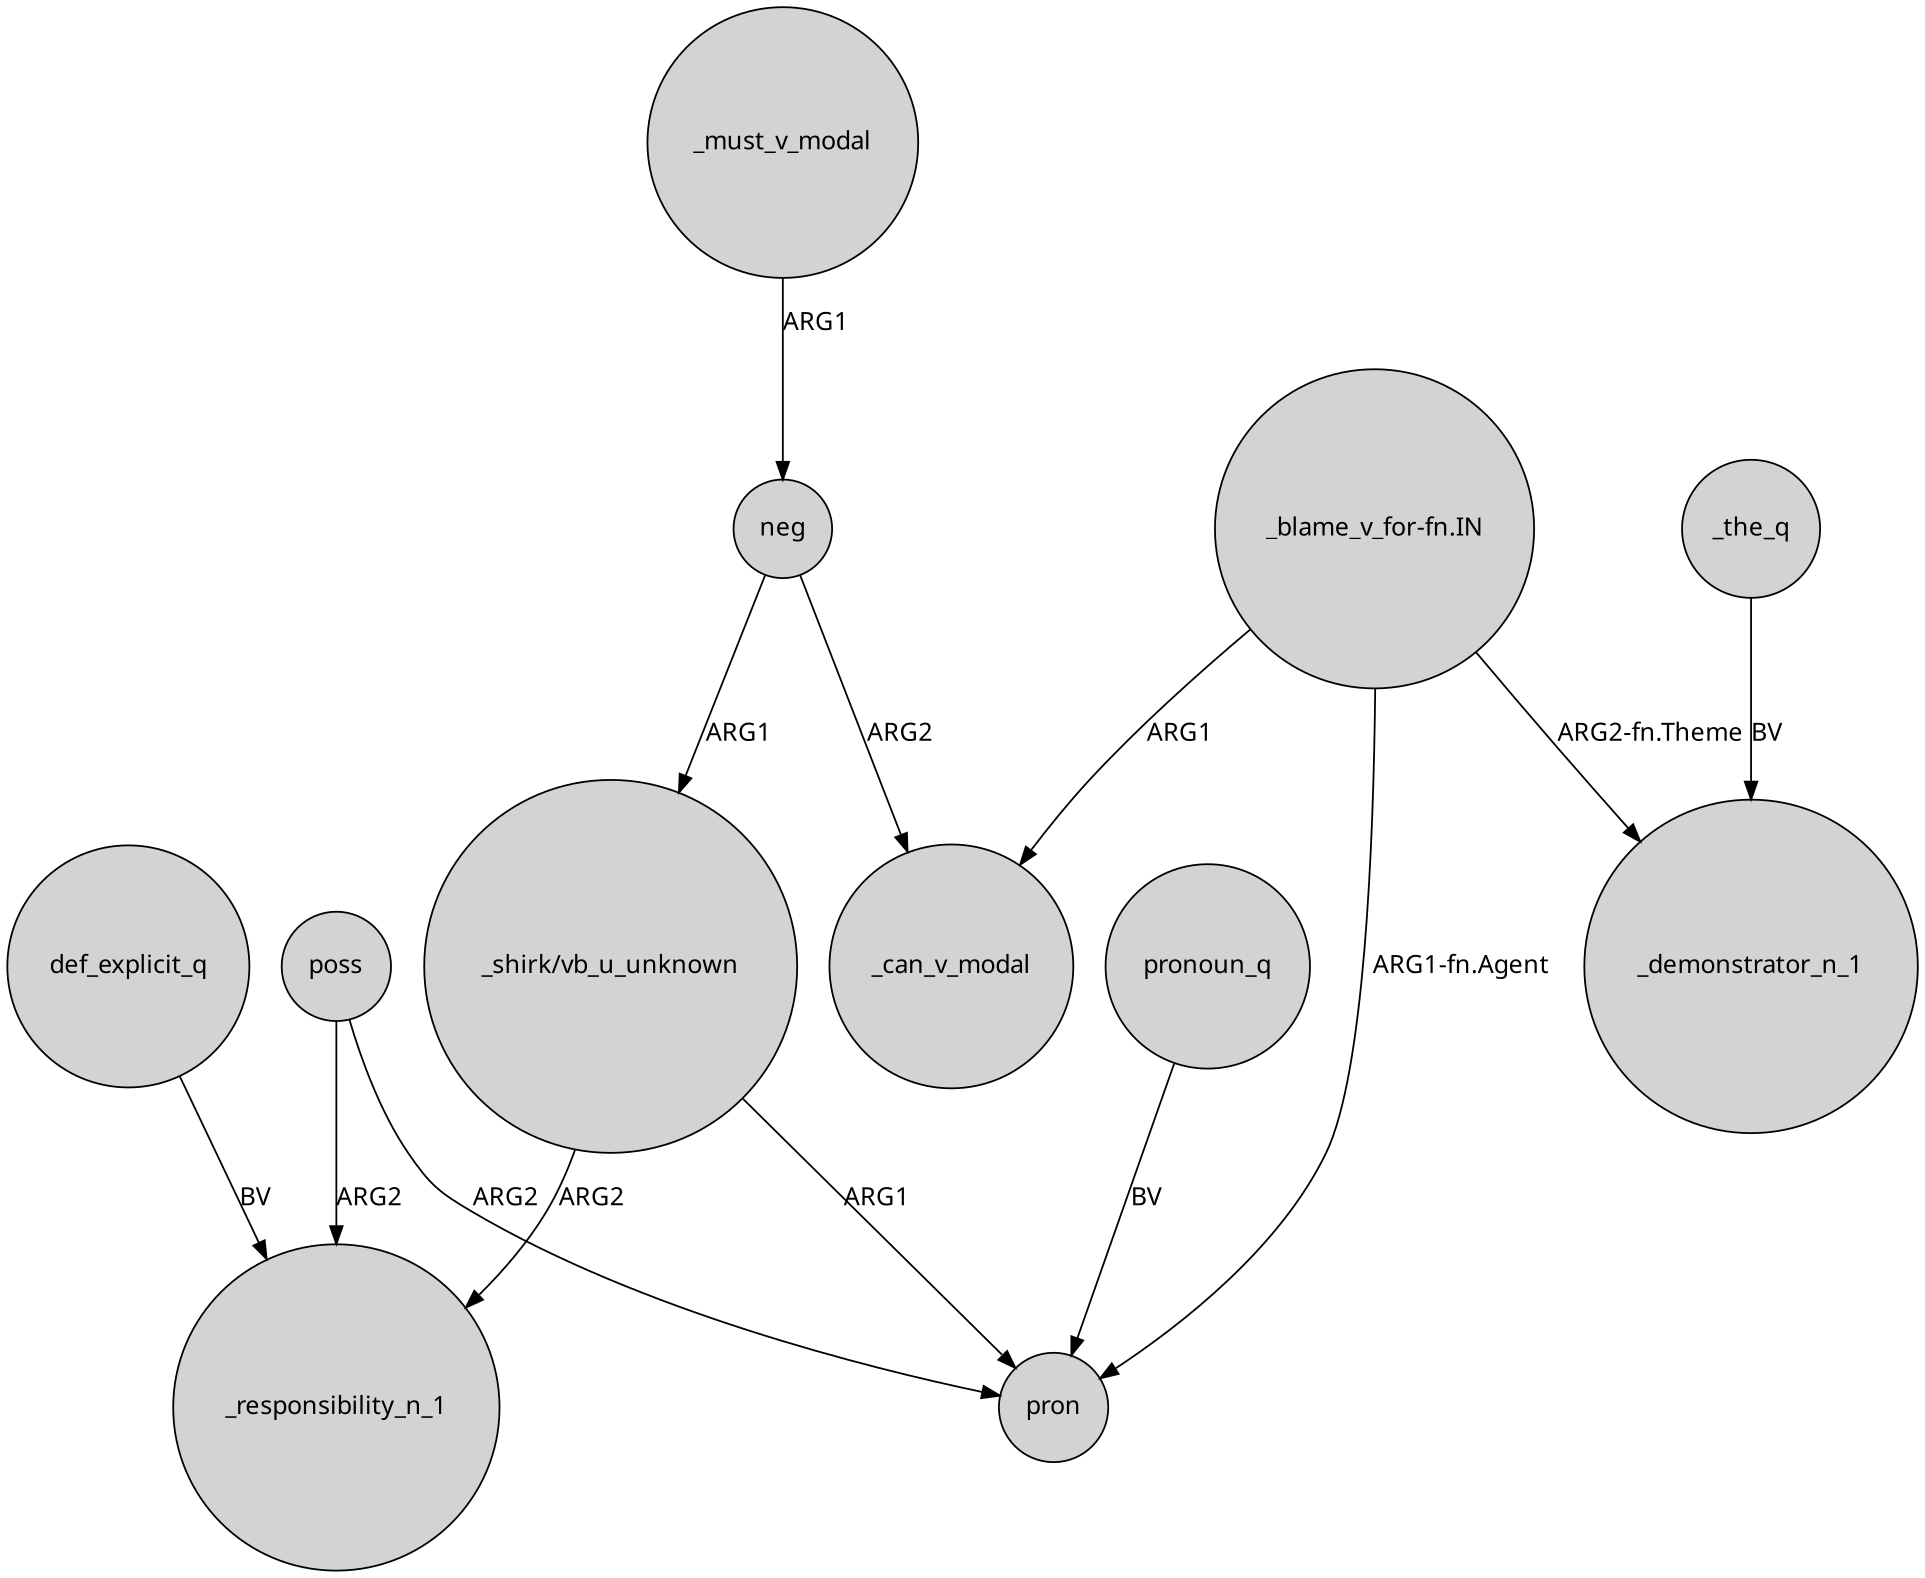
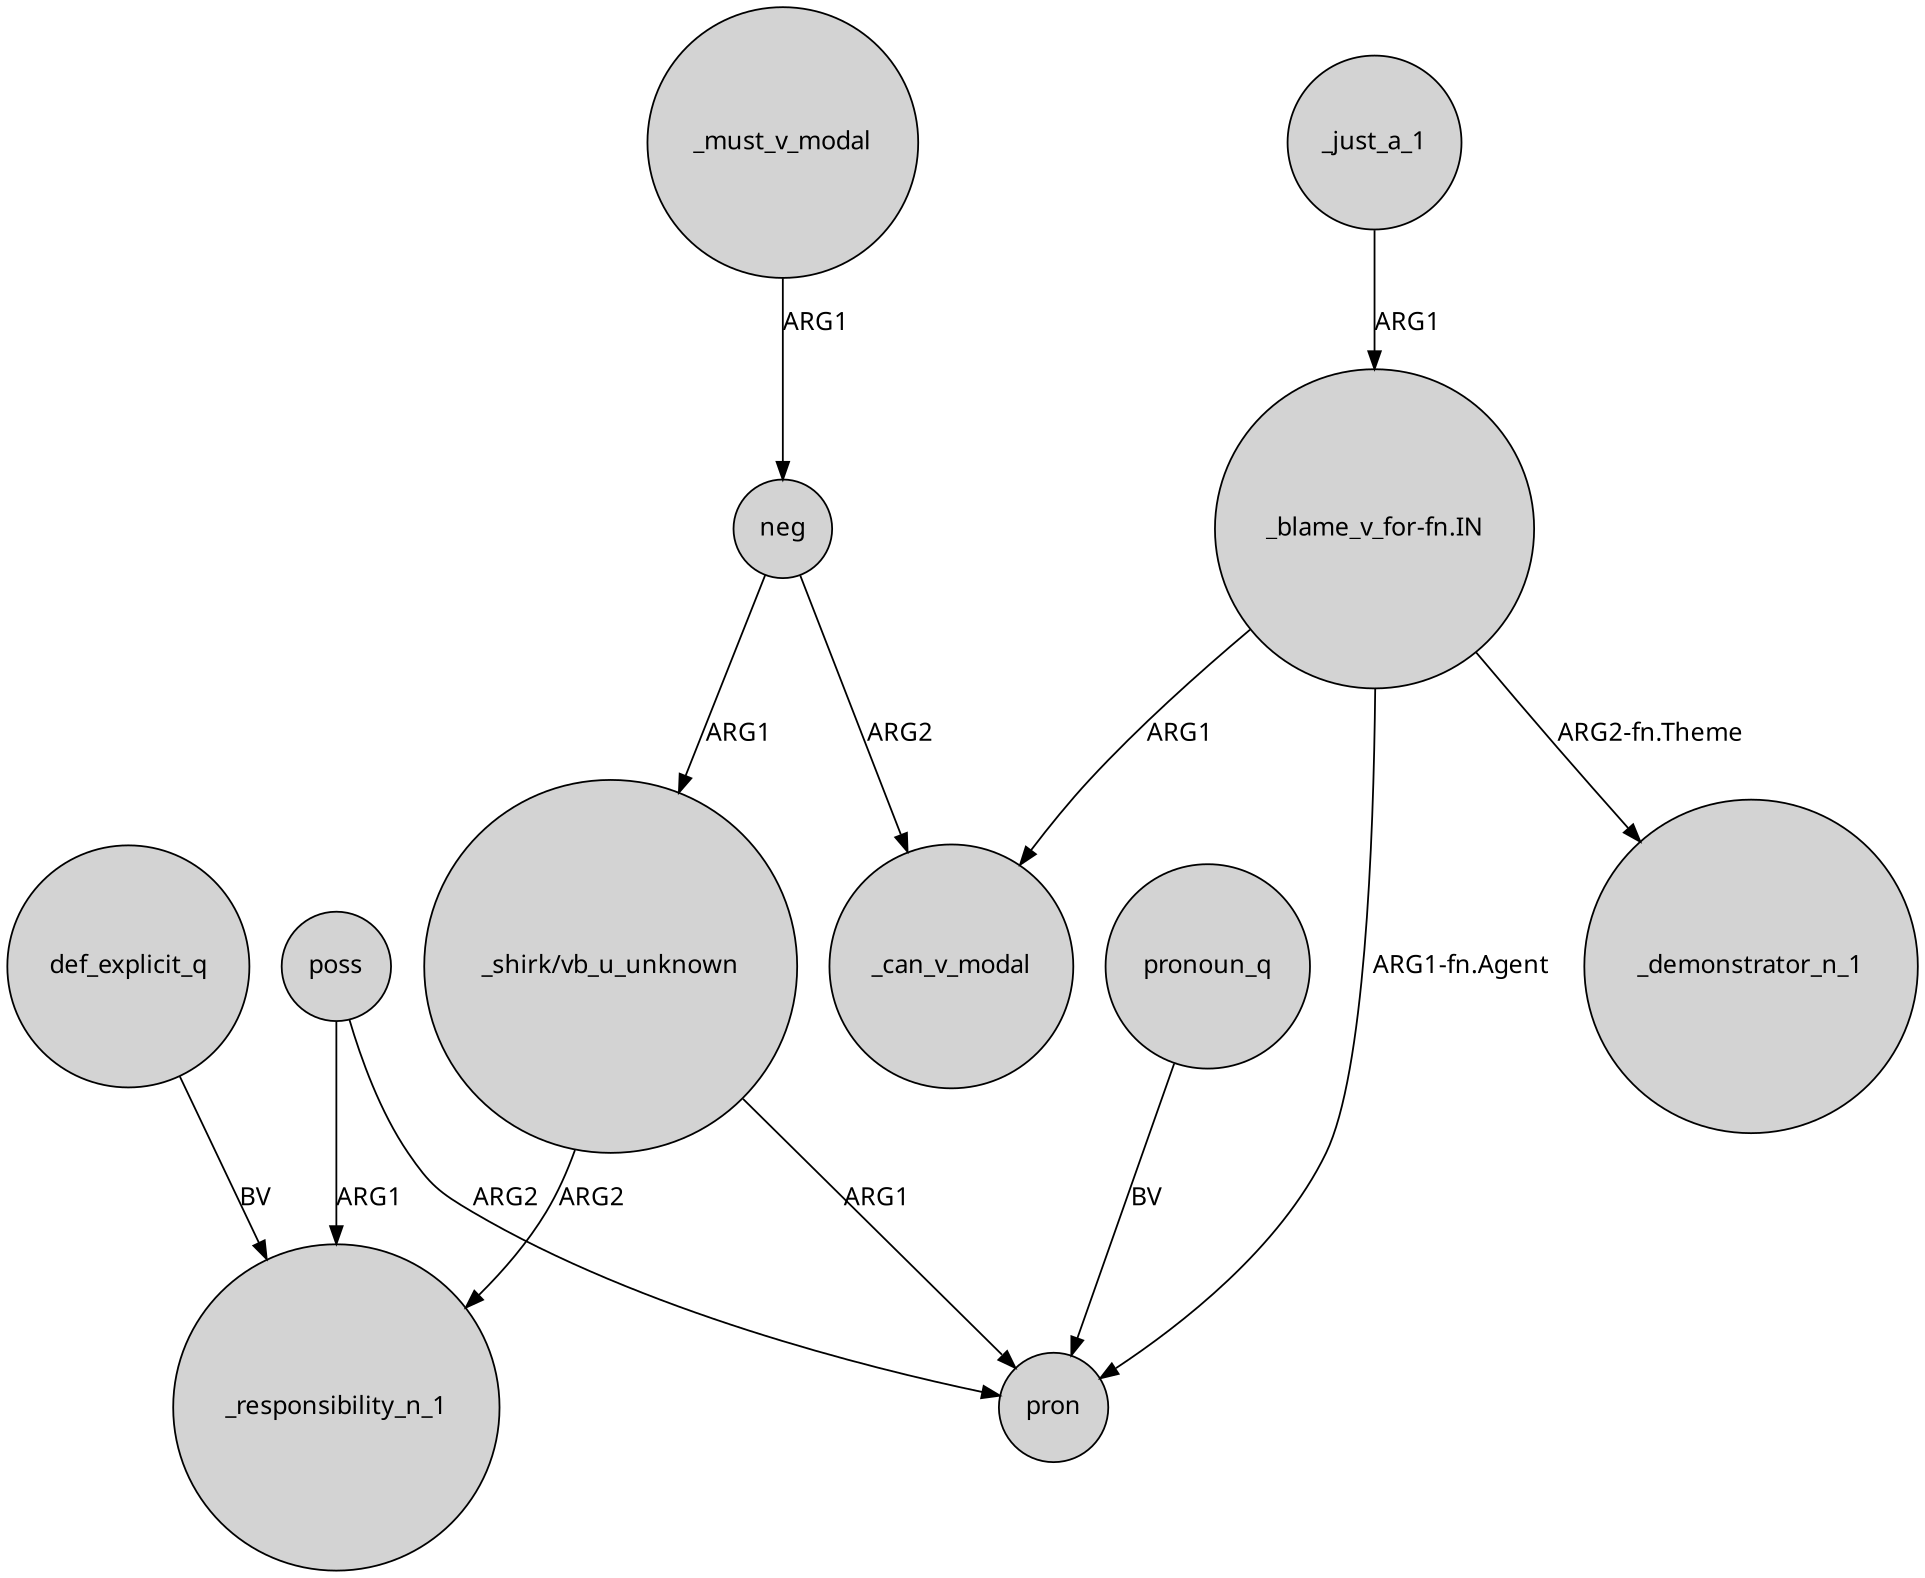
node "_just_a_1": added
node "_the_q": removed
edge "poss" -> "_responsibility_n_1": label "ARG2" -> "ARG1"
